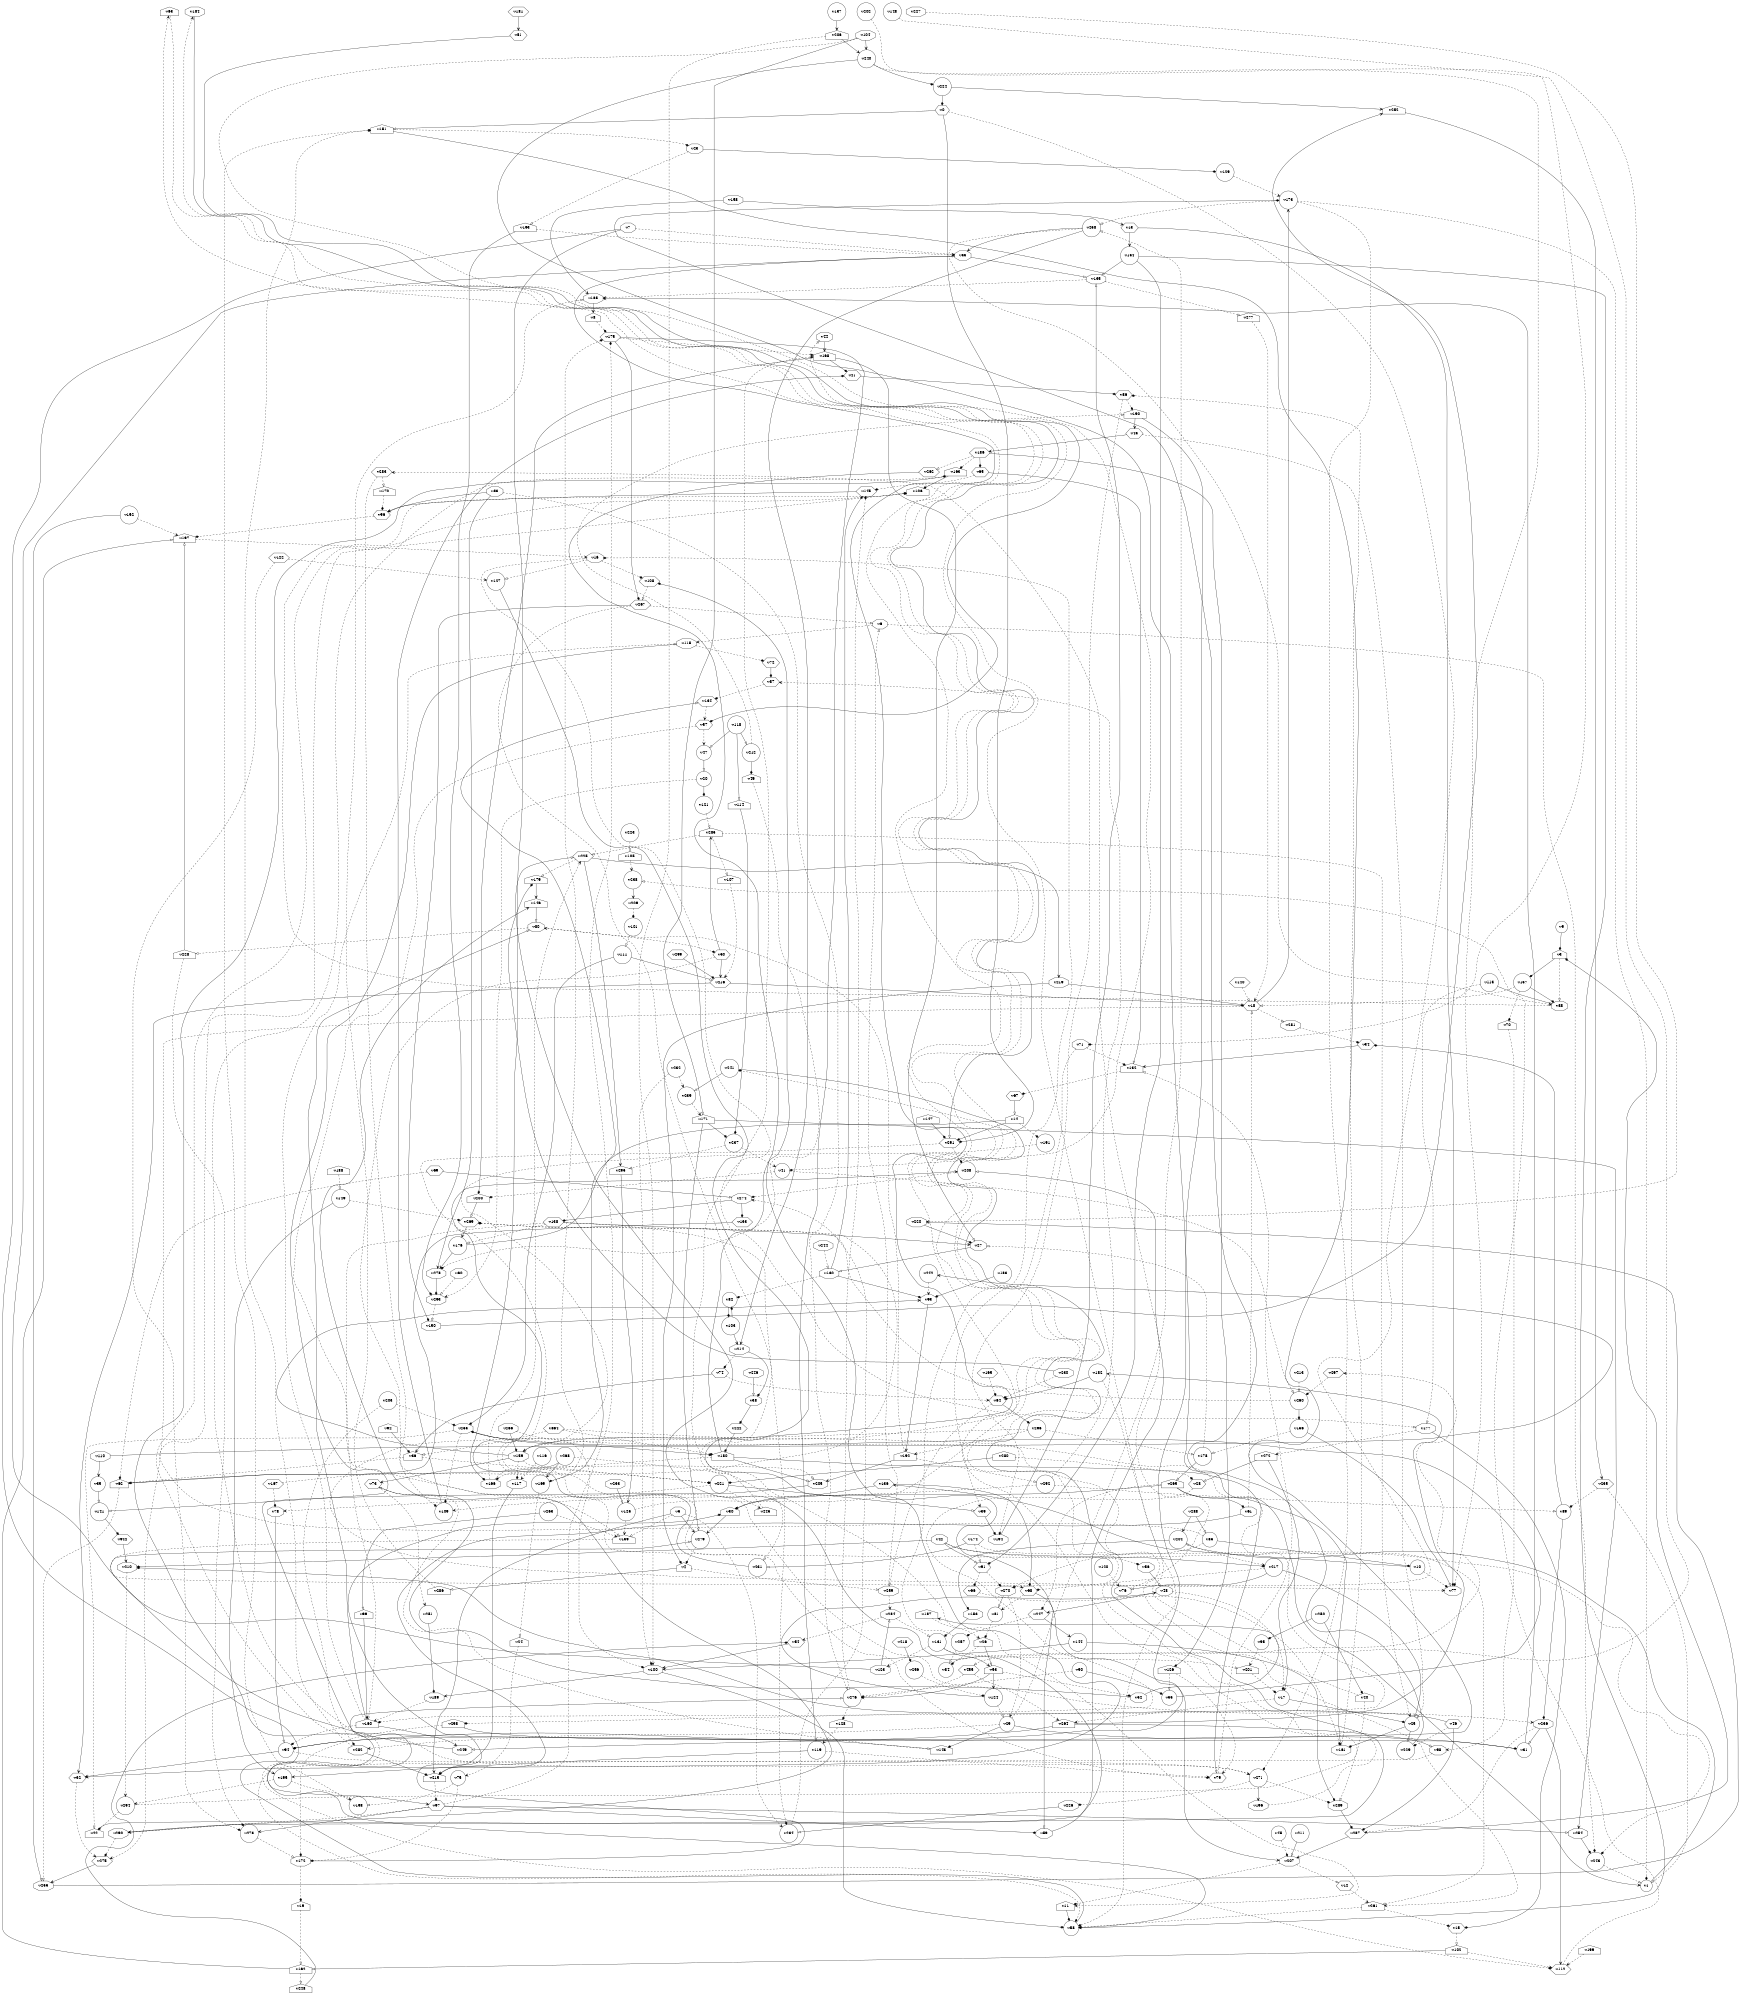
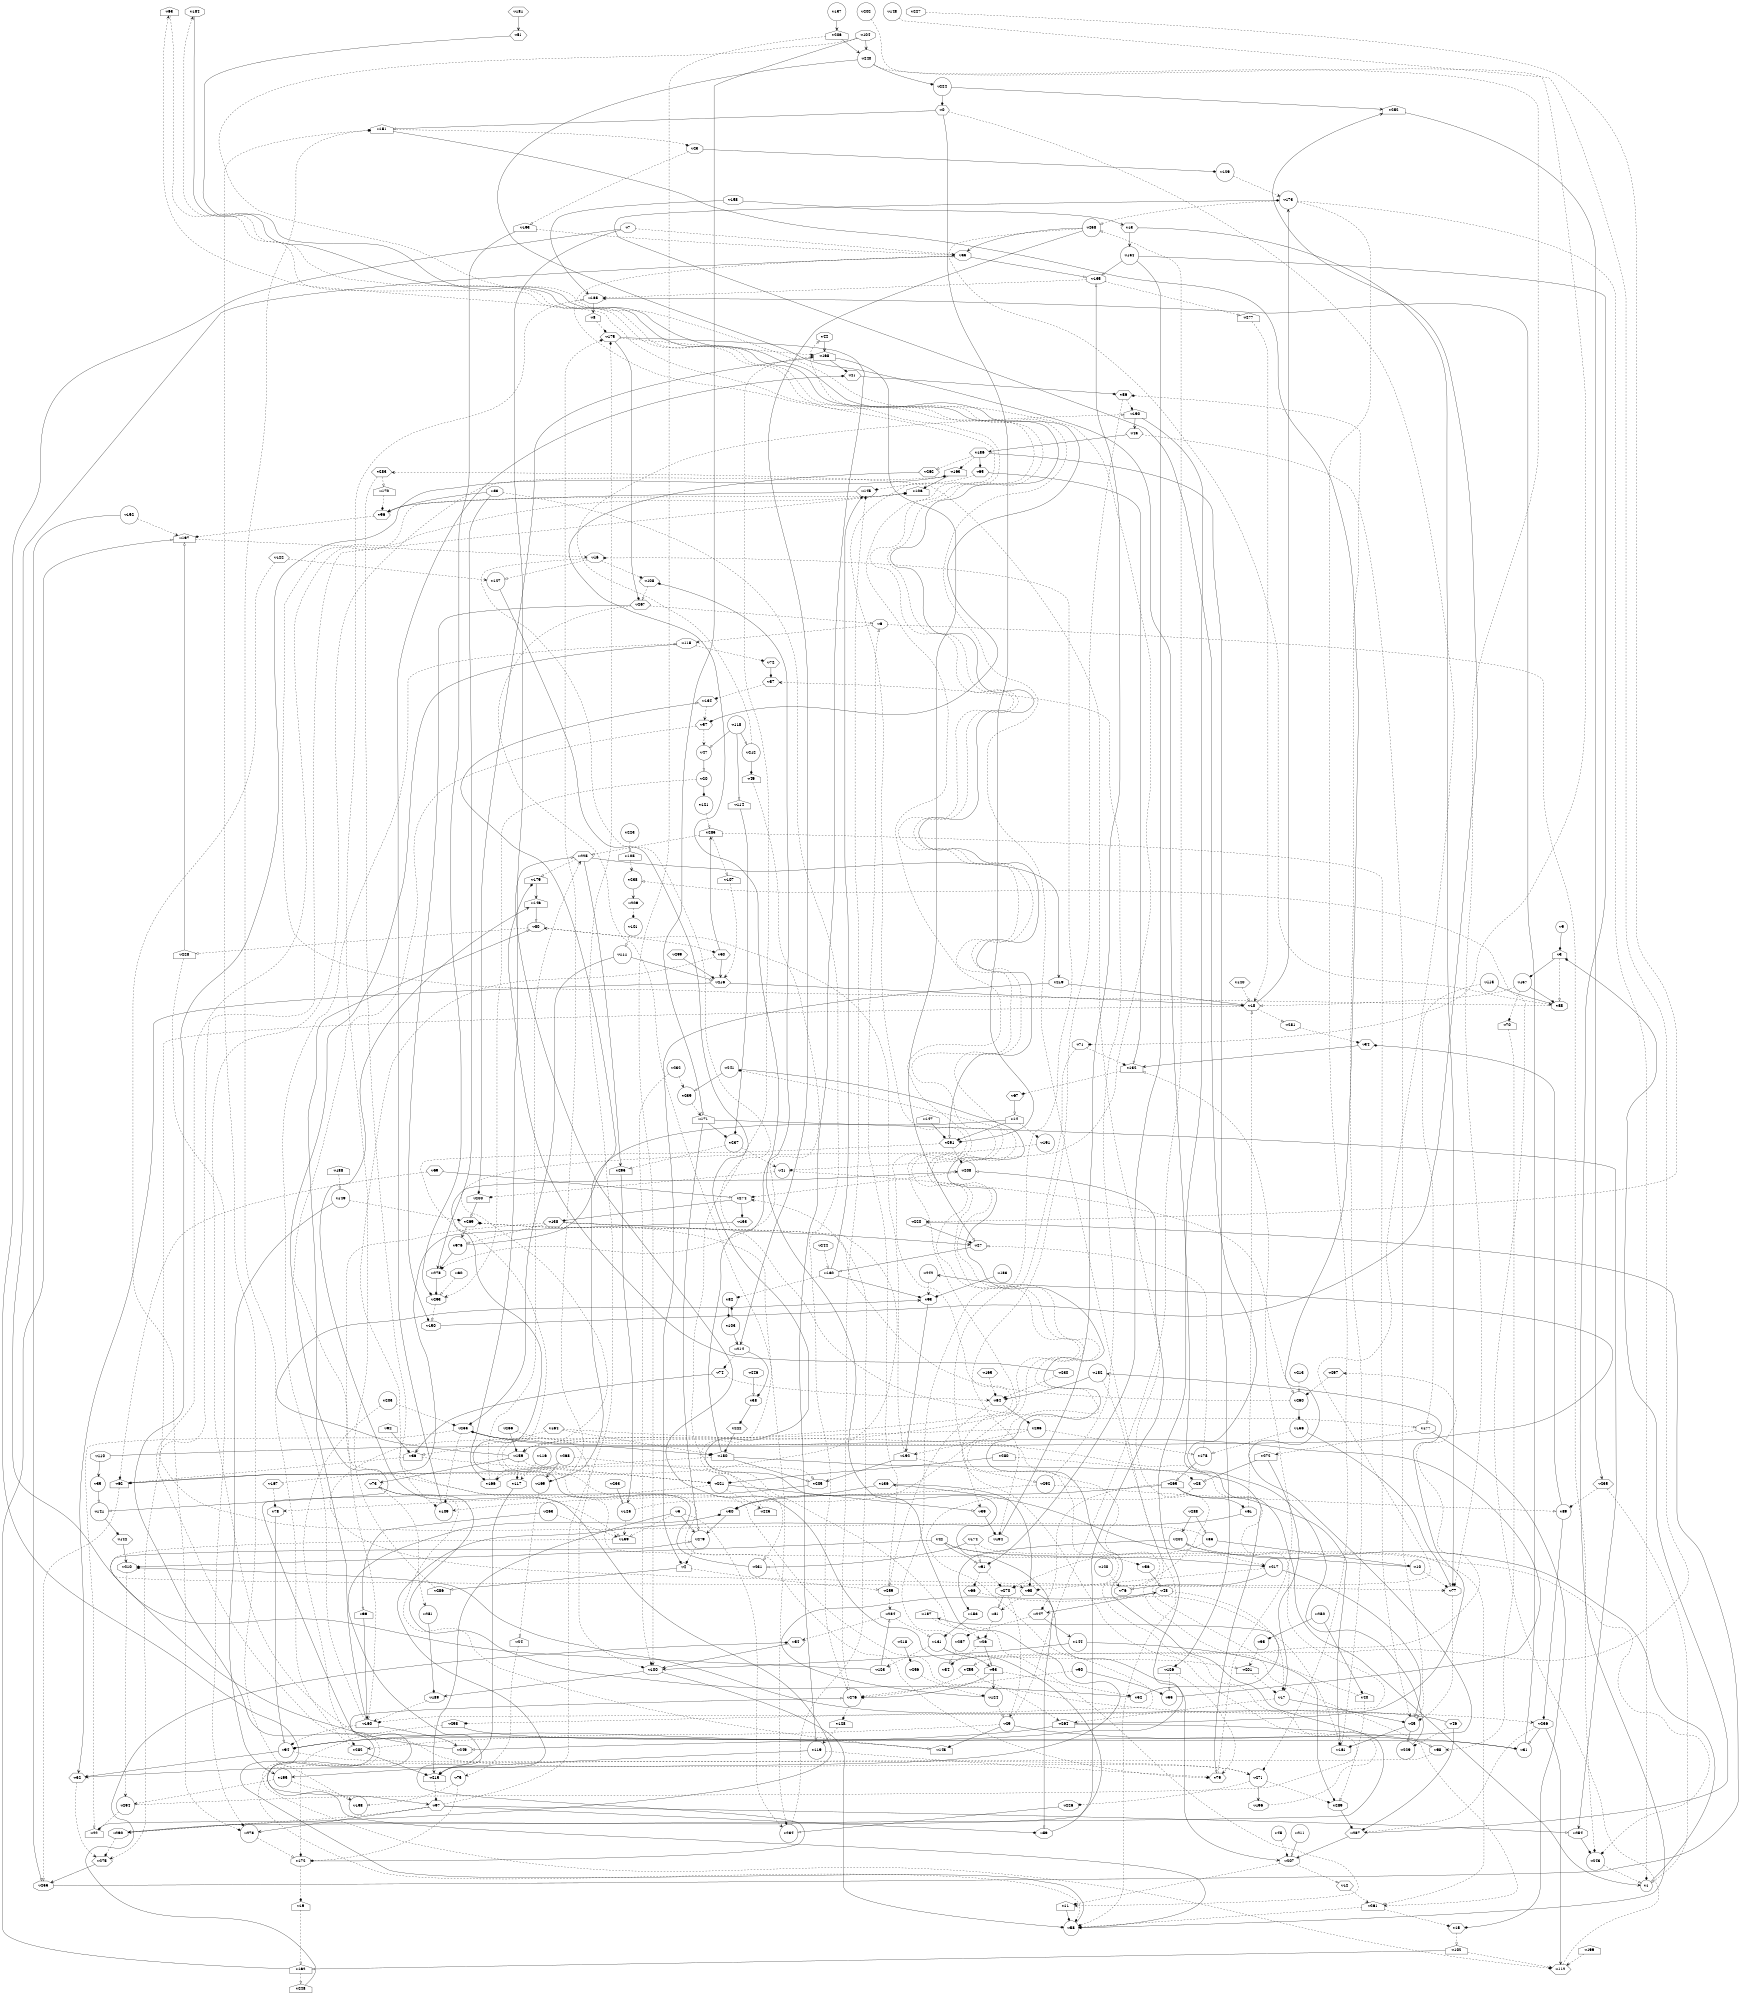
edge "v33" -> "v159": style solid -> dashed
node "v176": label "v176" -> "v976"
node "v864": label "v864" -> "v164"
node "v942": label "v942" -> "v142"
edge "v77" -> "v25": added
